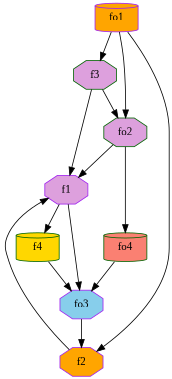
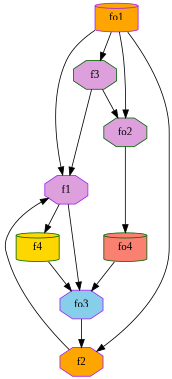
edge "fo2" -> "f1": now "fo1" -> "f1"
